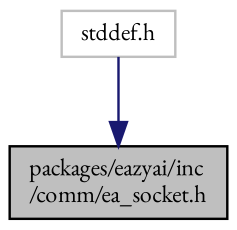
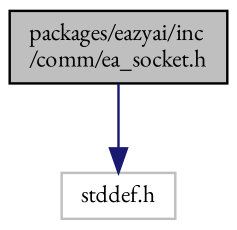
edge "stddef.h" -> "packages/eazyai/inc /comm/ea_socket.h": reversed
